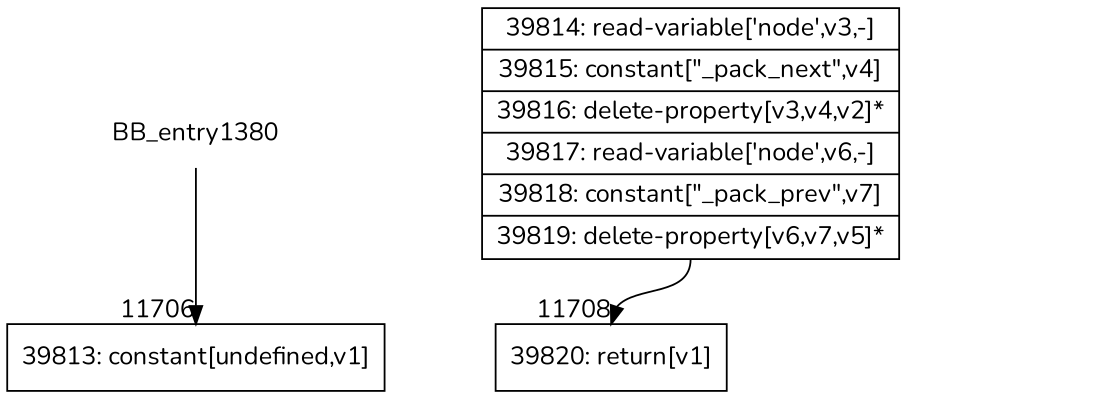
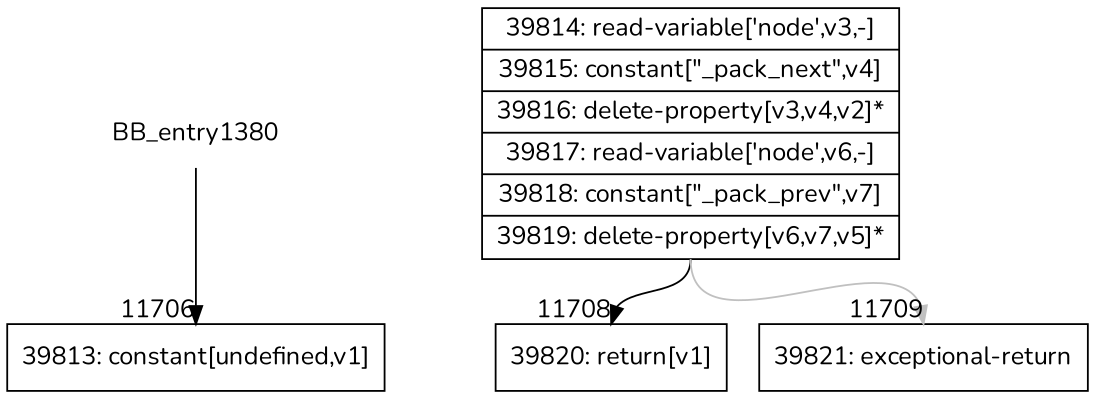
node "39821: exceptional-return": added
